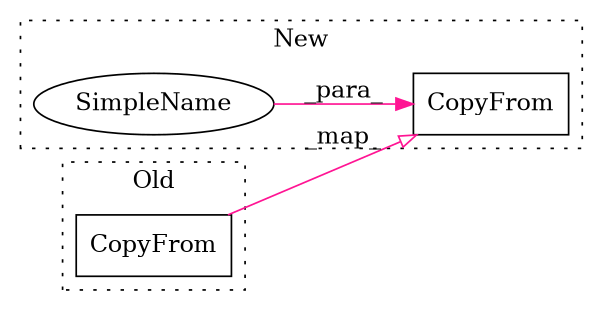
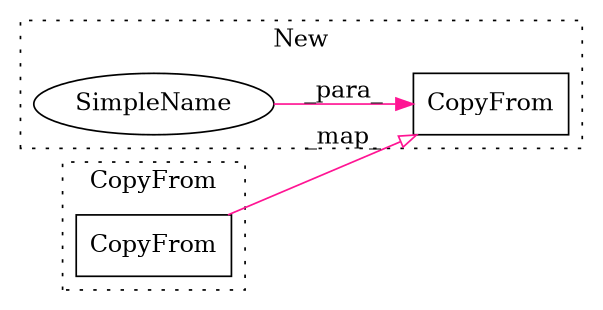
cluster "Old": label "Old" -> "CopyFrom"
